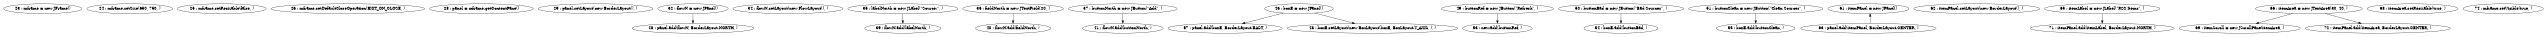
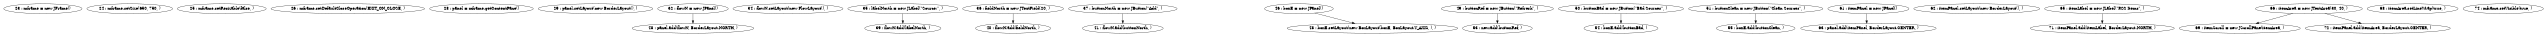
node "68 : itemArea.setResizable(true, )": label "68 : itemArea.setResizable(true, )" -> "68 : itemArea.setLineWrap(true, )"
edge "63 : panel.add(itemPanel, BorderLayout.CENTER, )" -> "61 : itemPanel = new JPanel()": reversed
node "57 : panel.add(boxE, BorderLayout.EAST, )": removed
